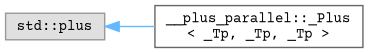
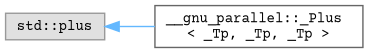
node "__plus_parallel::_Plus < _Tp, _Tp, _Tp >": label "__plus_parallel::_Plus < _Tp, _Tp, _Tp >" -> "__gnu_parallel::_Plus < _Tp, _Tp, _Tp >"
